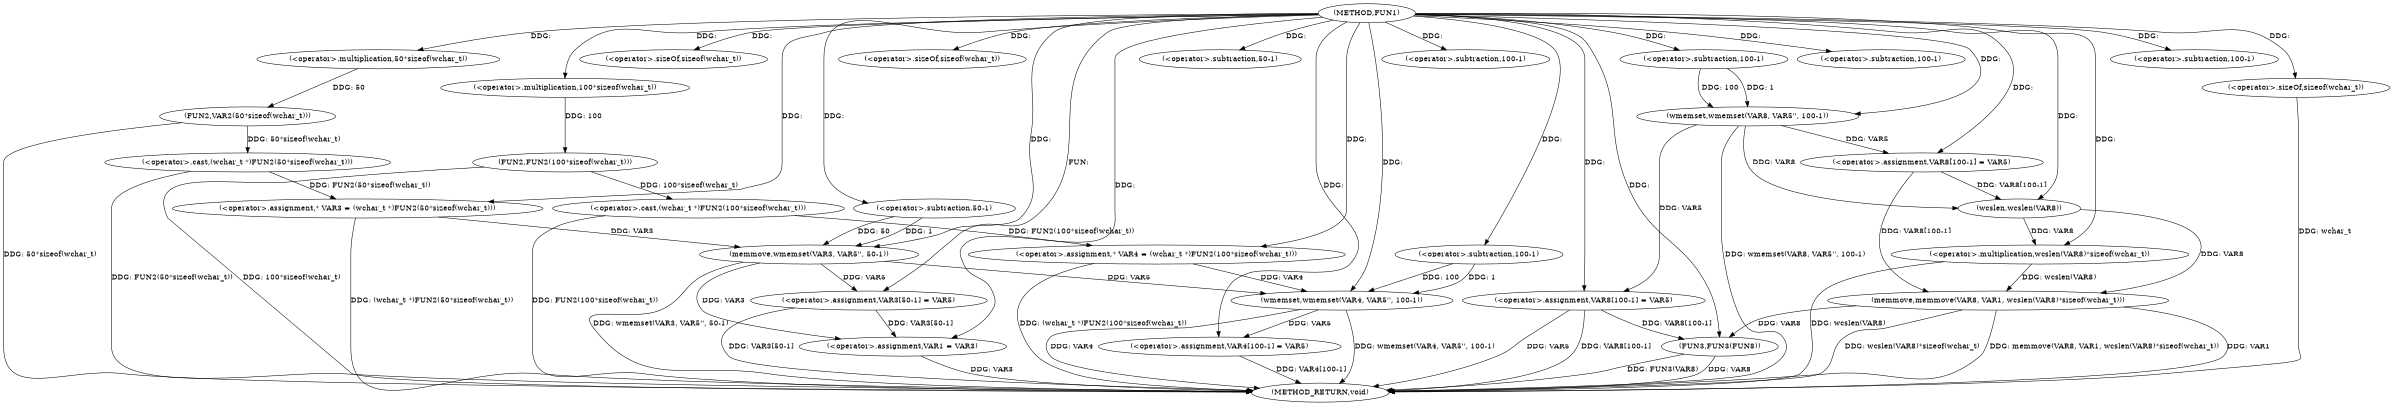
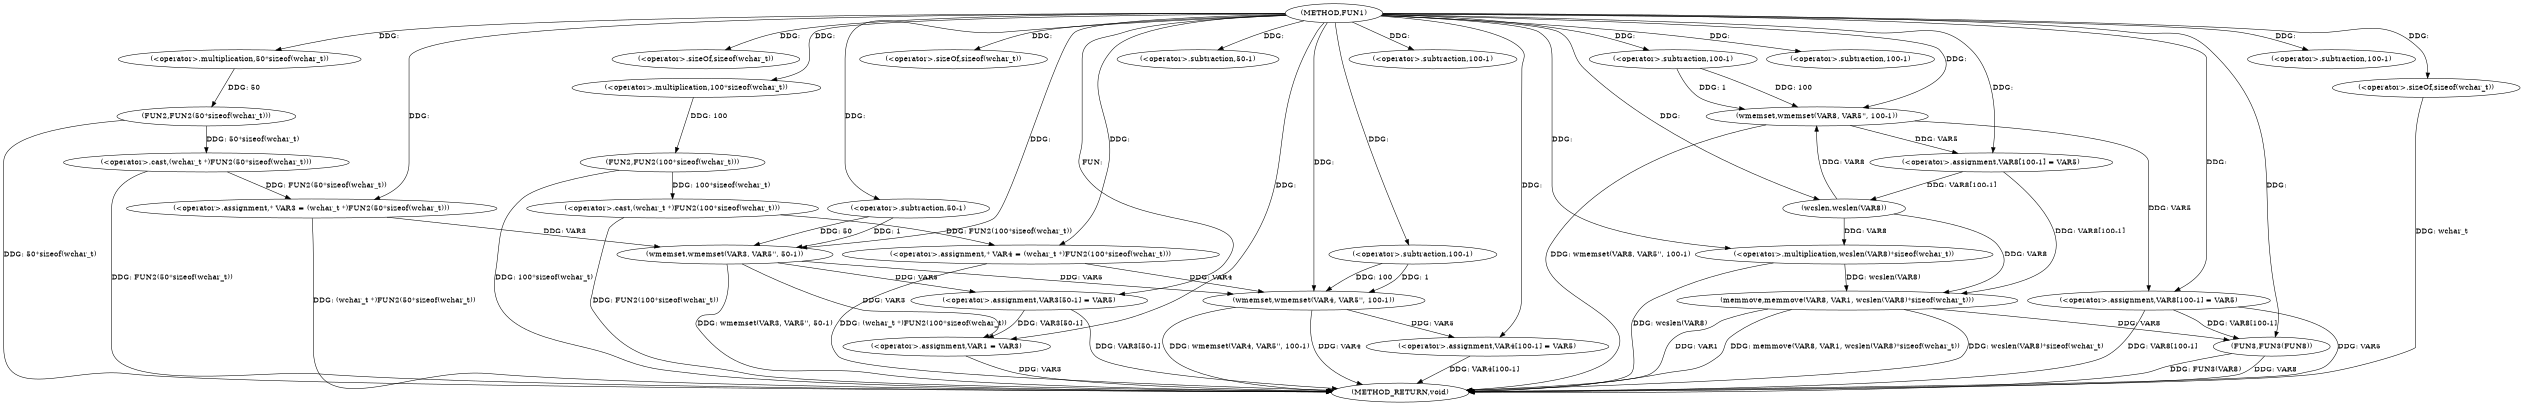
node "(FUN2,VAR2(50*sizeof(wchar_t)))": label "(FUN2,VAR2(50*sizeof(wchar_t)))" -> "(FUN2,FUN2(50*sizeof(wchar_t)))"
edge "(wmemset,wmemset(VAR8, VAR5'', 100-1))" -> "(wcslen,wcslen(VAR8))": reversed
node "(memmove,wmemset(VAR3, VAR5'', 50-1))": label "(memmove,wmemset(VAR3, VAR5'', 50-1))" -> "(wmemset,wmemset(VAR3, VAR5'', 50-1))"
